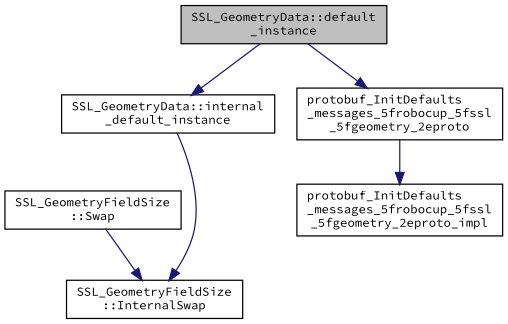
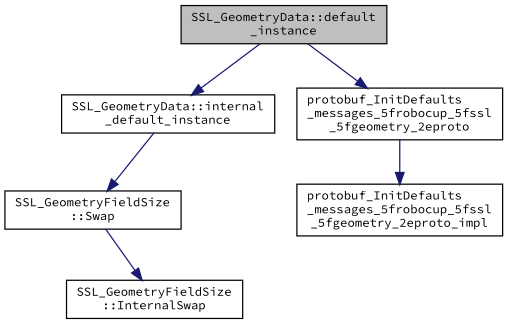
edge "SSL_GeometryData::internal _default_instance" -> "SSL_GeometryFieldSize ::InternalSwap": now "SSL_GeometryData::internal _default_instance" -> "SSL_GeometryFieldSize ::Swap"
